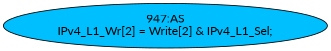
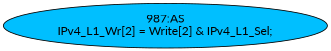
node "947:AS IPv4_L1_Wr[2] = Write[2] & IPv4_L1_Sel;": label "947:AS IPv4_L1_Wr[2] = Write[2] & IPv4_L1_Sel;" -> "987:AS IPv4_L1_Wr[2] = Write[2] & IPv4_L1_Sel;"
